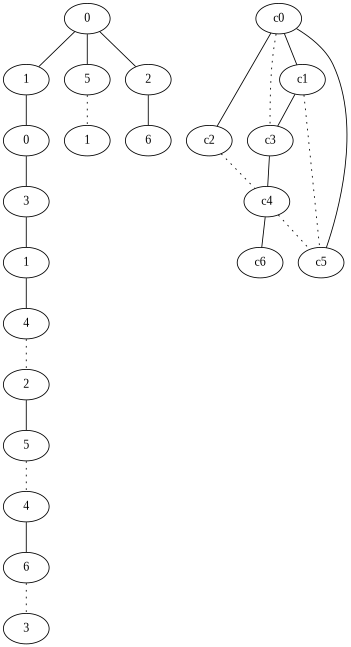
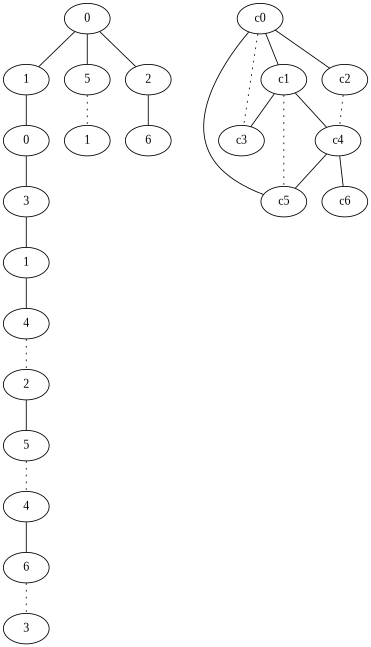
edge "c3" -- "c4": now "c1" -- "c4"
edge "c4" -- "c5": style dotted -> solid
